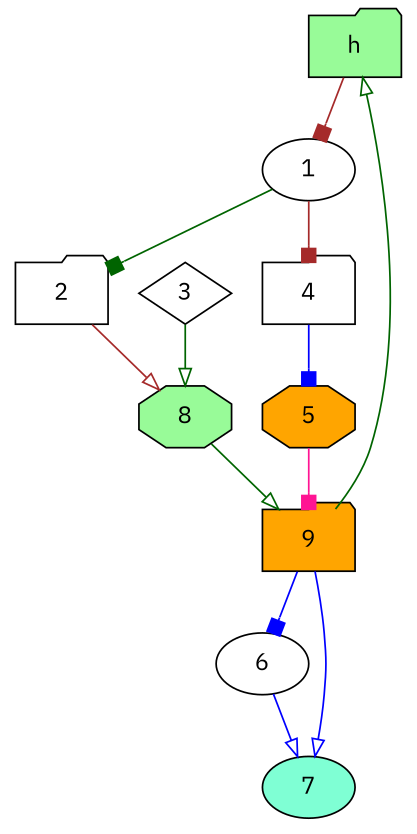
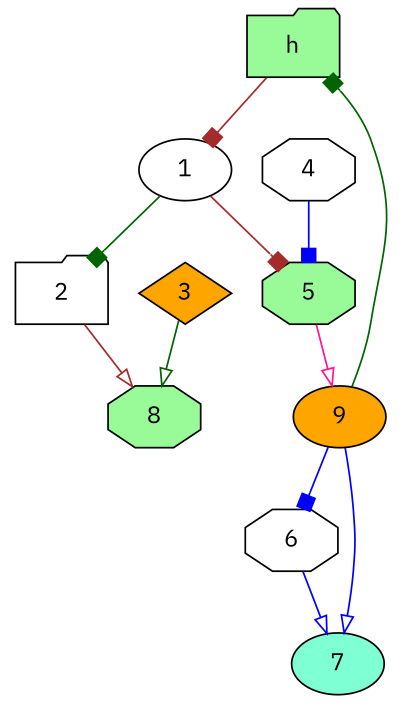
edge "1" -> "4": now "1" -> "5"
node "3": fillcolor white -> orange
node "4": shape folder -> octagon
edge "9" -> "h": arrowhead onormal -> box
node "5": fillcolor orange -> palegreen
edge "5" -> "9": arrowhead box -> onormal
edge "8" -> "9": removed
node "9": shape folder -> ellipse
node "6": shape ellipse -> octagon
